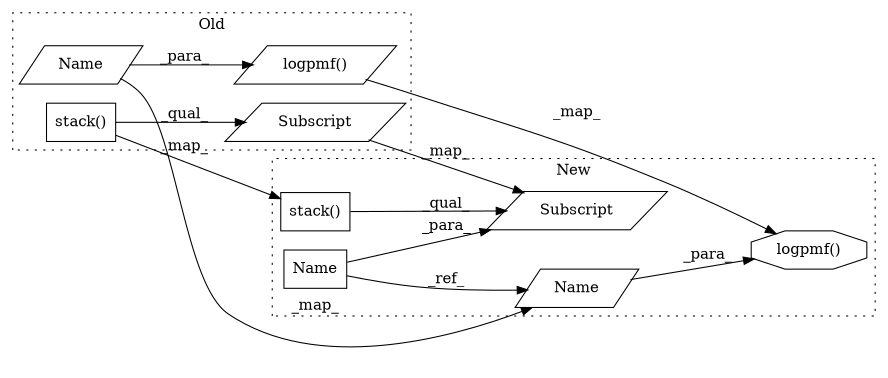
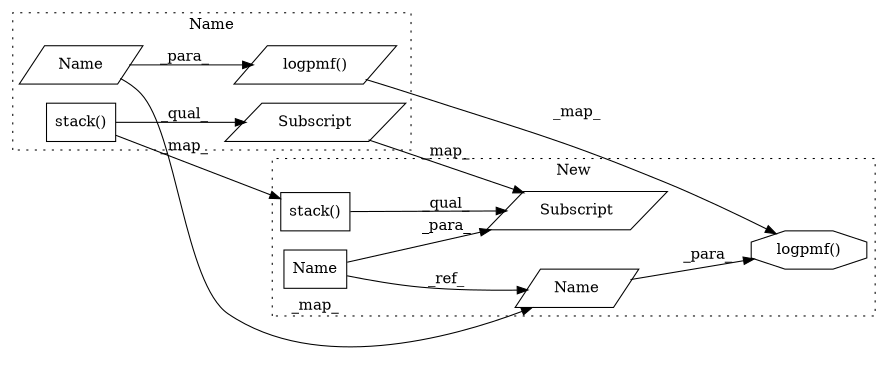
cluster "Old": label "Old" -> "Name"
